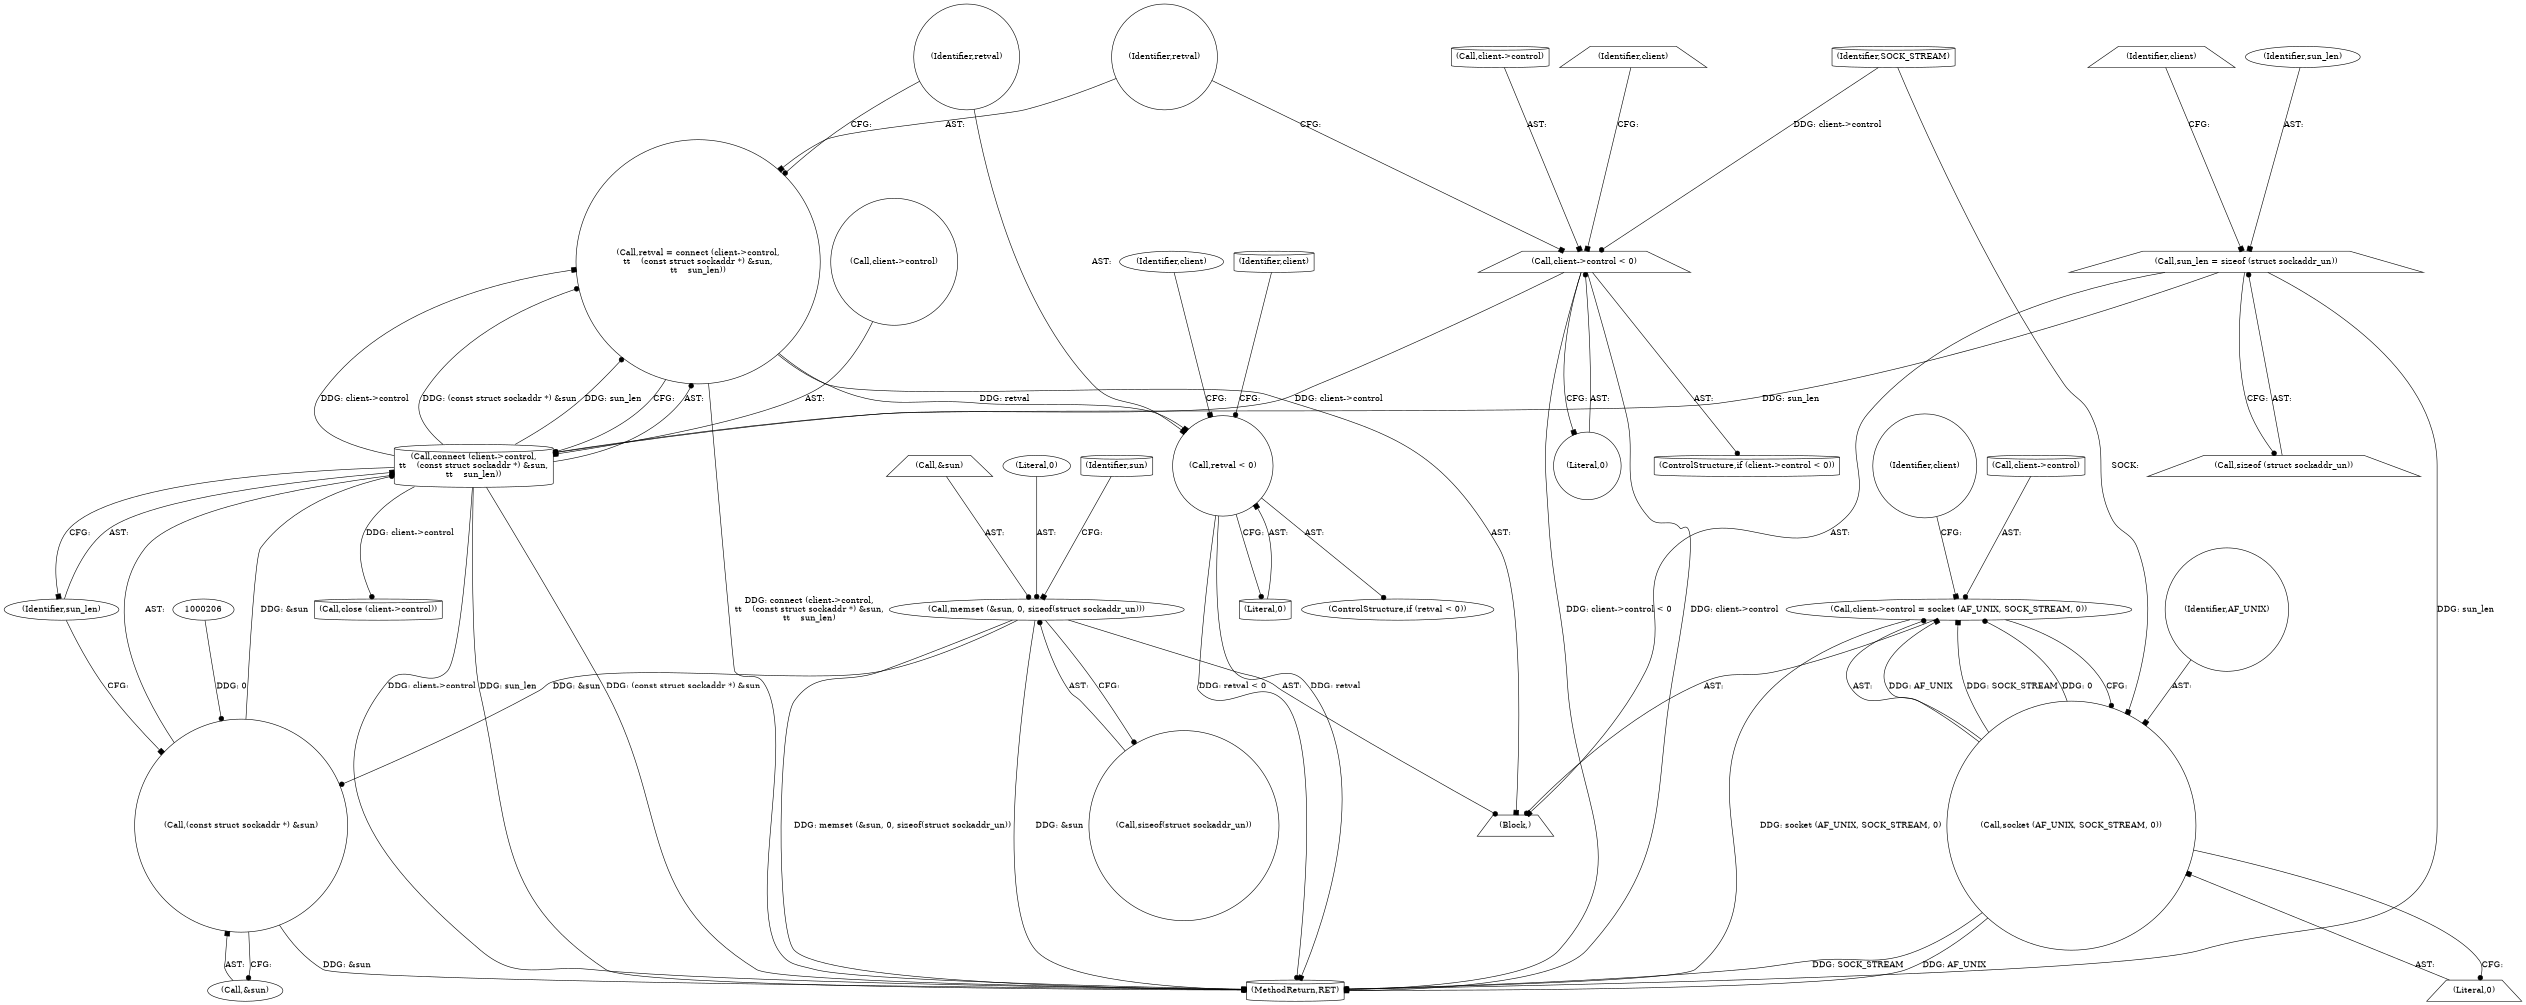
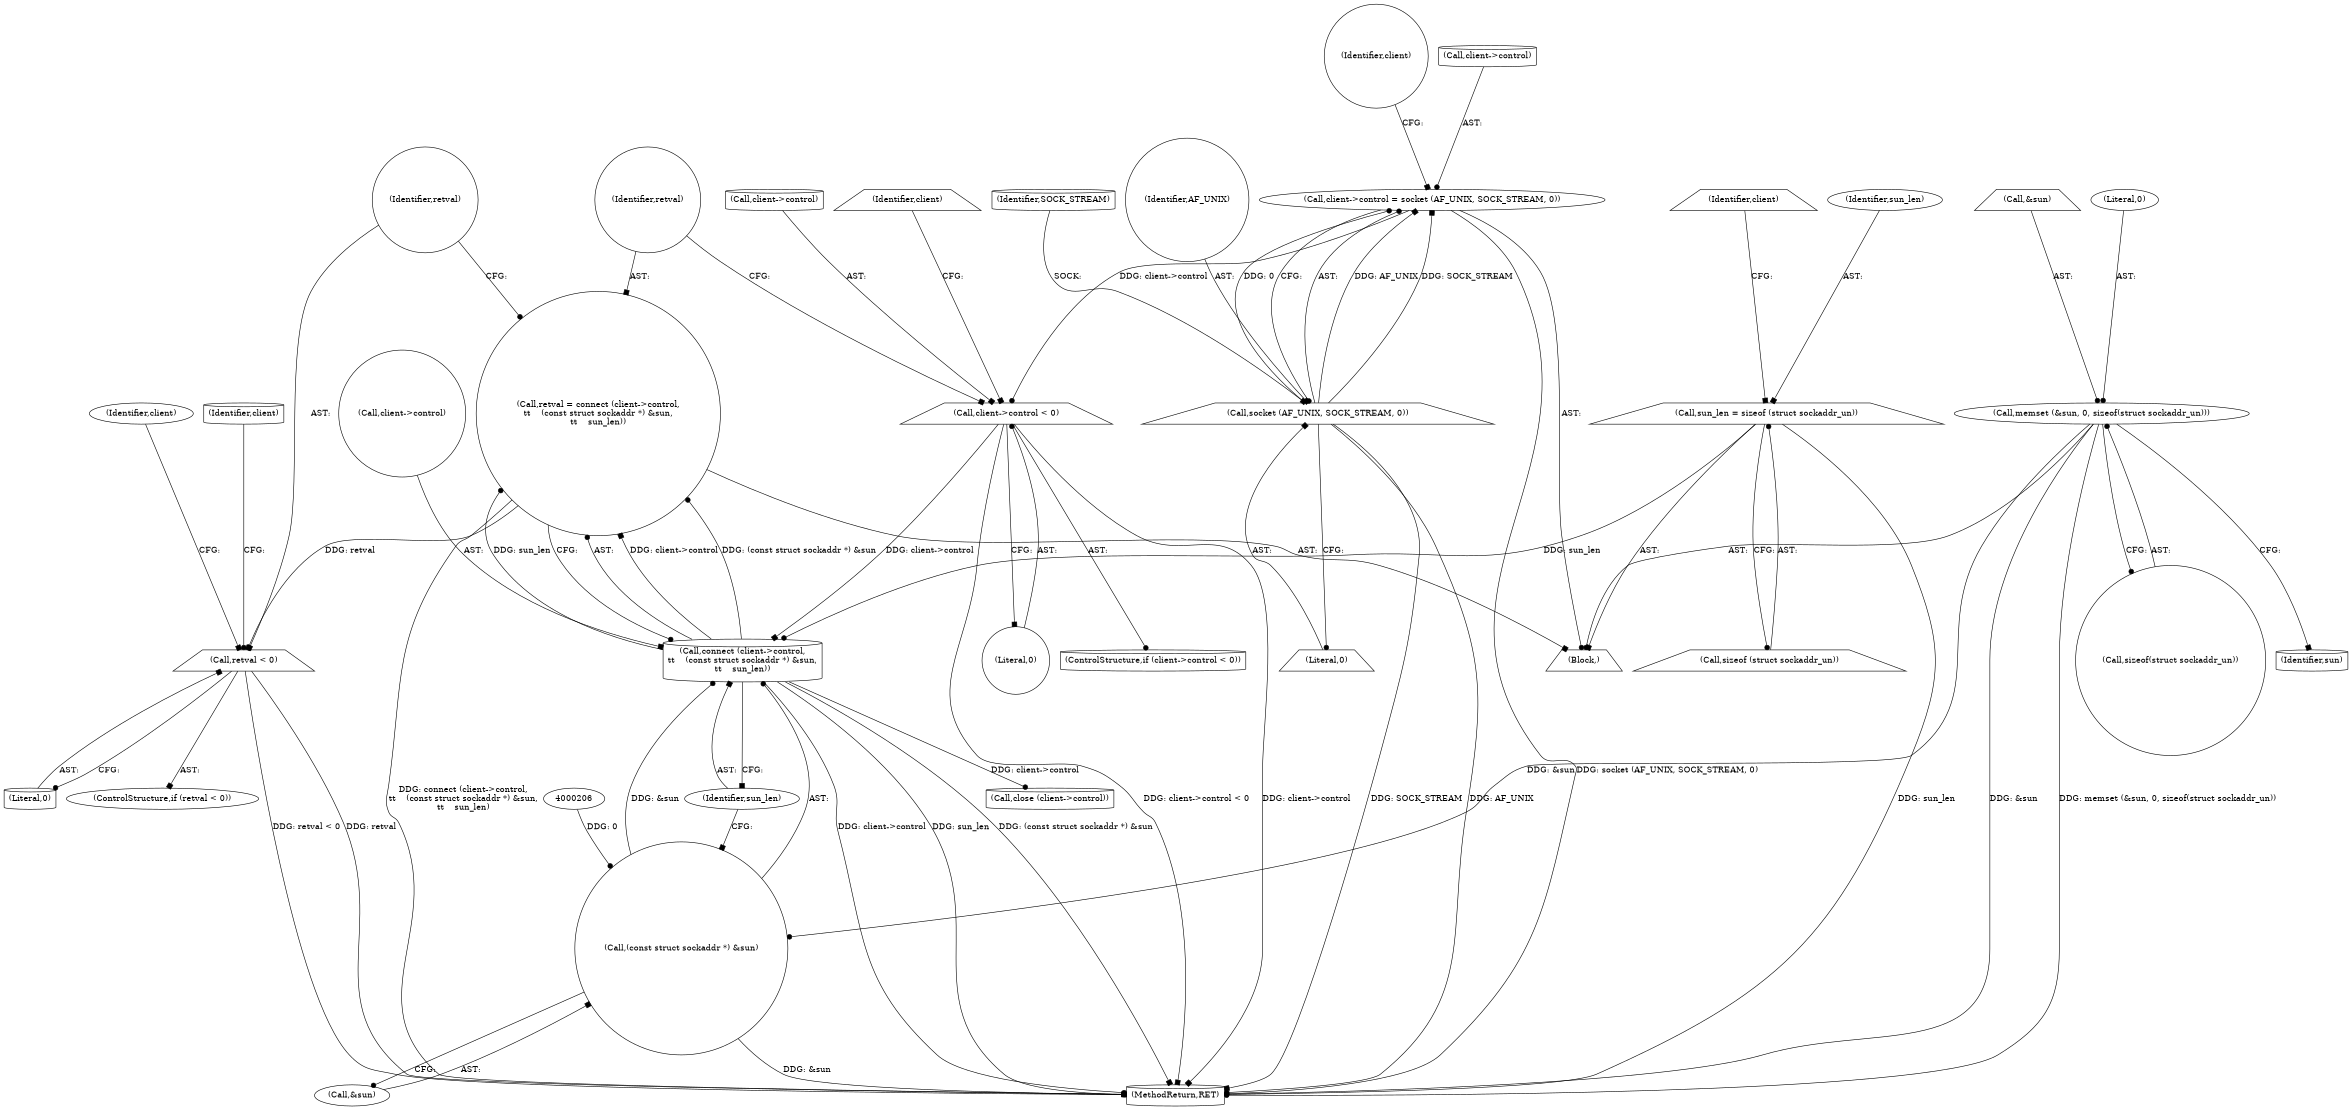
edge "(Identifier,SOCK_STREAM)" -> "(Call,client->control < 0)": now "(Call,client->control = socket (AF_UNIX, SOCK_STREAM, 0))" -> "(Call,client->control < 0)"
node "(Call,retval < 0)": shape circle -> trapezium
edge "(Identifier,sun)" -> "(Call,memset (&sun, 0, sizeof(struct sockaddr_un)))": reversed
edge "(Call,retval < 0)" -> "(ControlStructure,if (retval < 0))": arrowhead dot -> box
node "1000206": label "1000206" -> "4000206"
node "(Call,socket (AF_UNIX, SOCK_STREAM, 0))": shape circle -> trapezium
